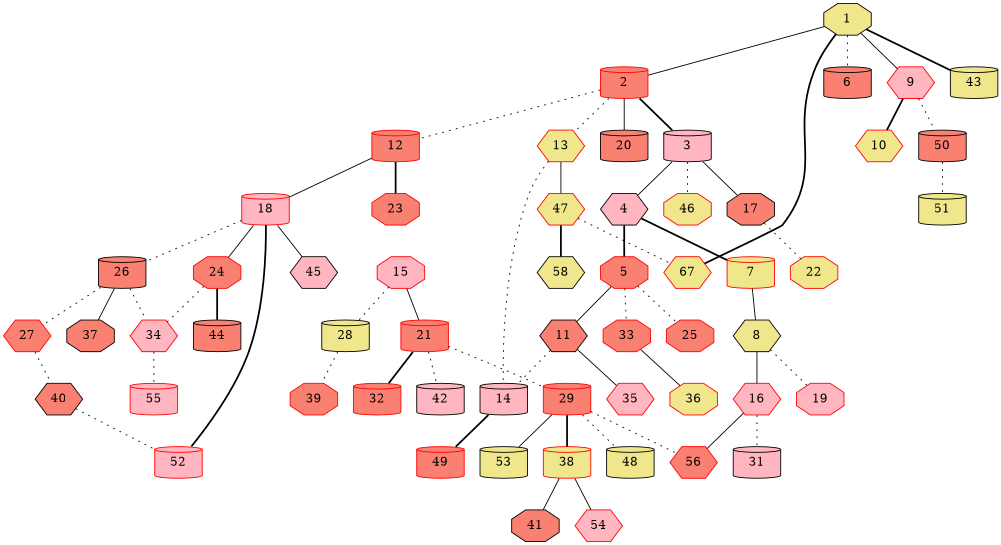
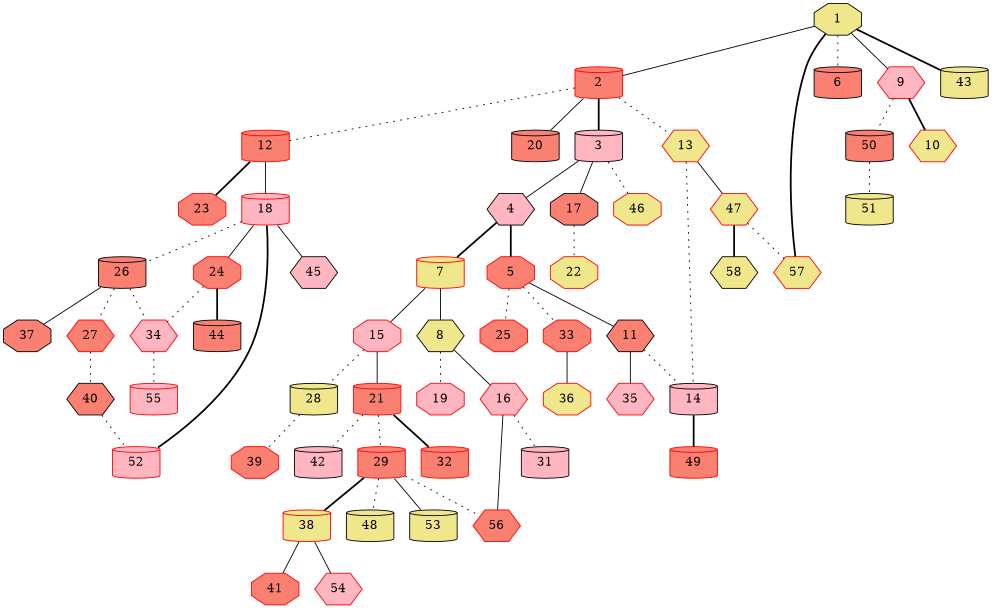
node "67": label "67" -> "57"
edge "7" -- "15": added
node "41": color black -> red
